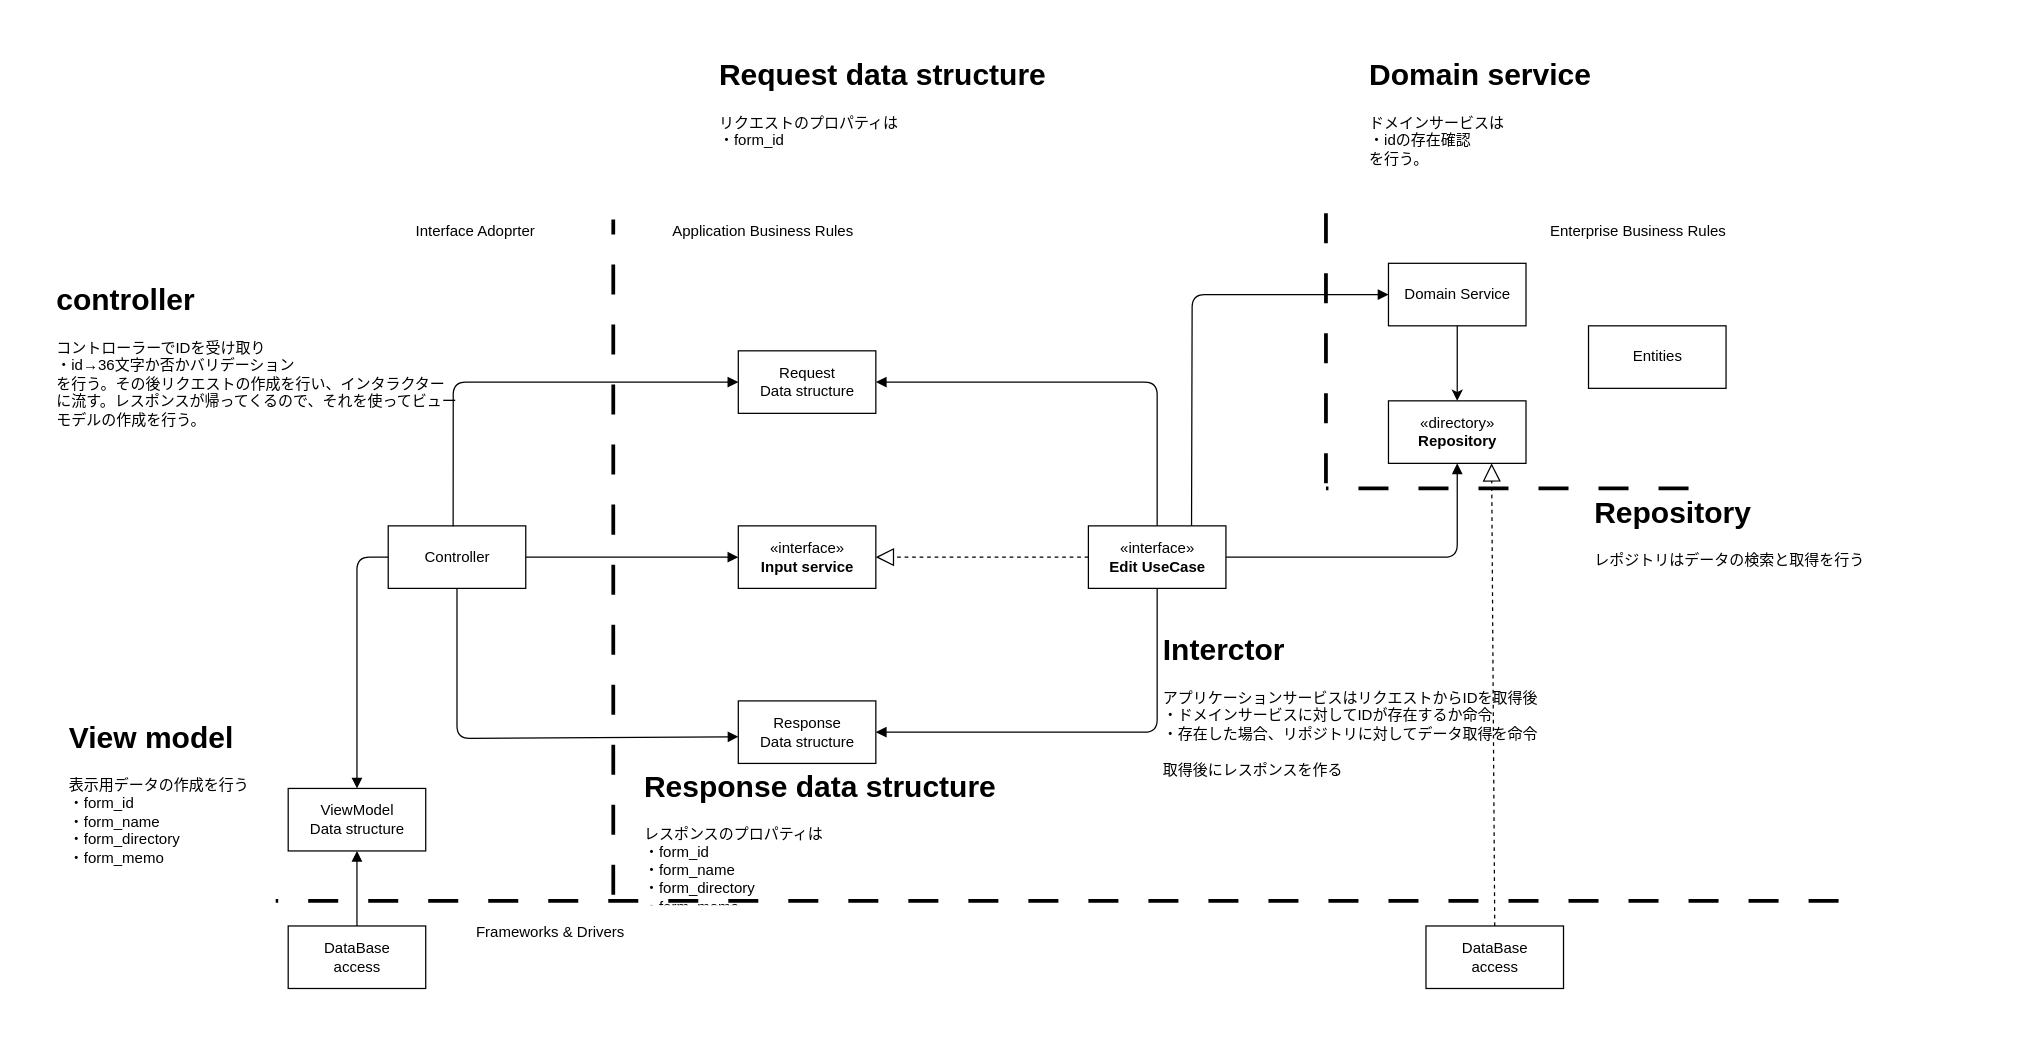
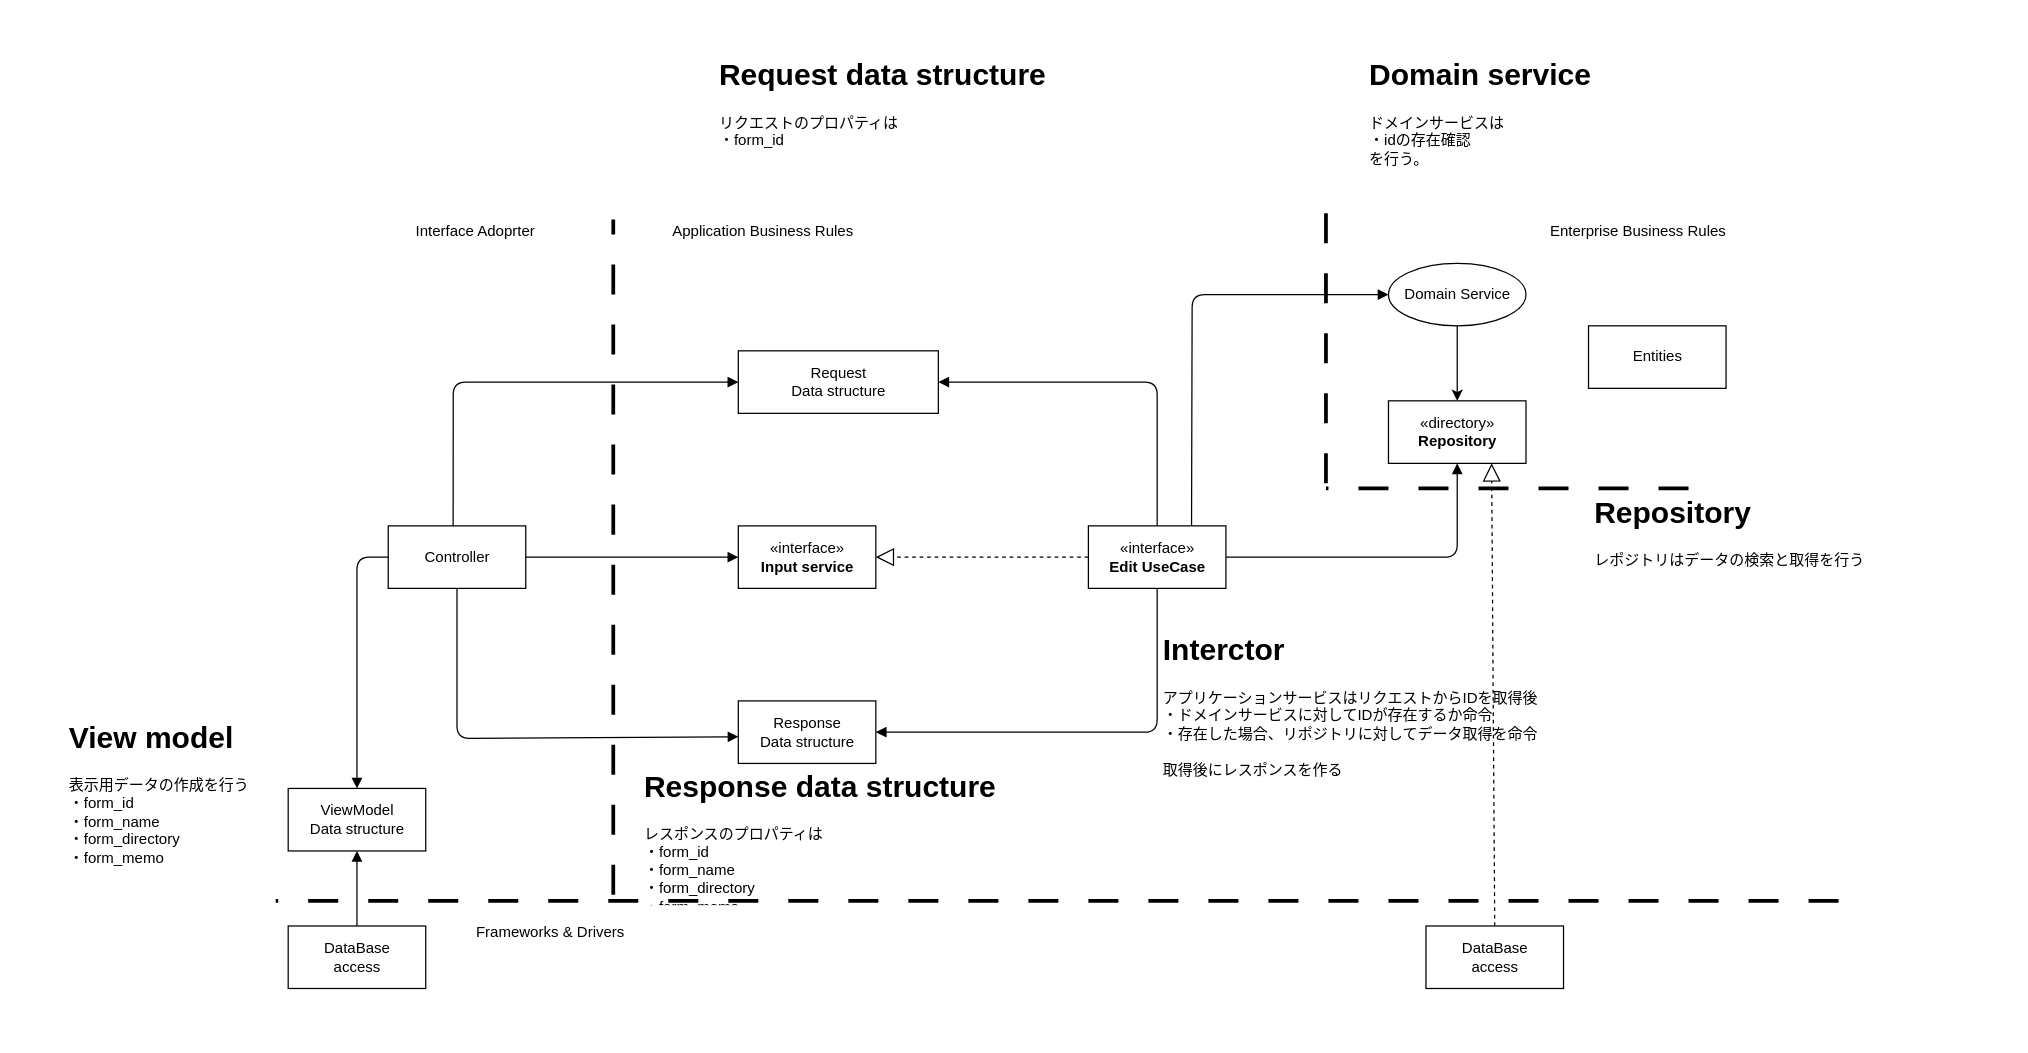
node "Domain Service": shape rectangle -> ellipse
node "controllerコントローラーでIDを受け取り ・id→36文字か否かバリデーション を行う。その後リクエストの作成を行い、インタラクターに流す。レスポンスが帰ってくるので、それを使ってビューモデルの作成を行う。": removed
node "Request Data structure": size 138x63 -> 200x63
